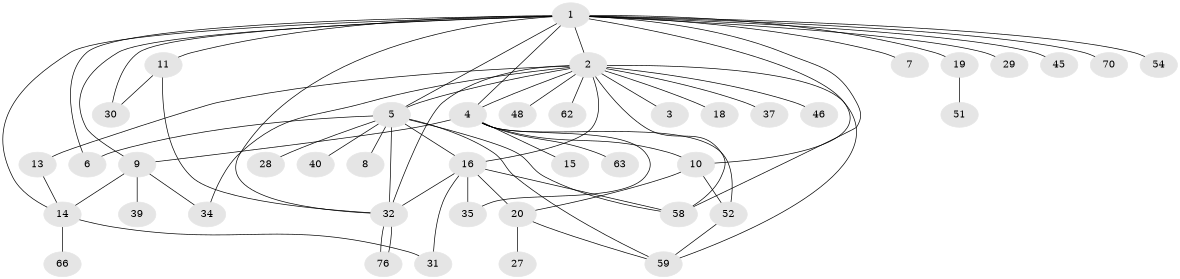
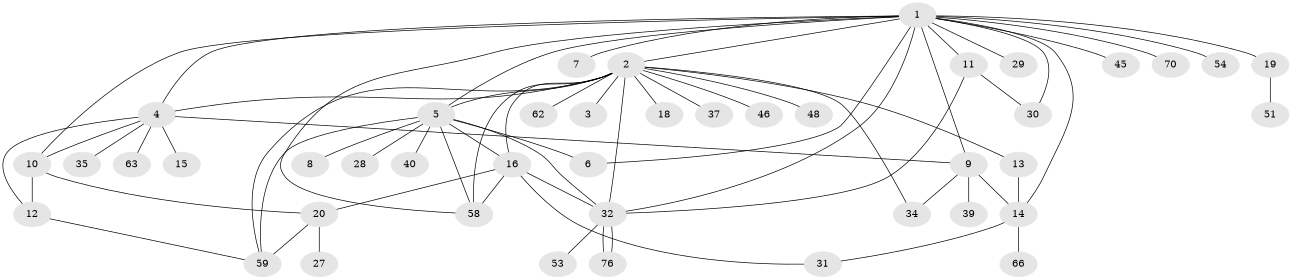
edge "16" -- "35": removed
node "52": label "52" -> "12"
node "53": added
